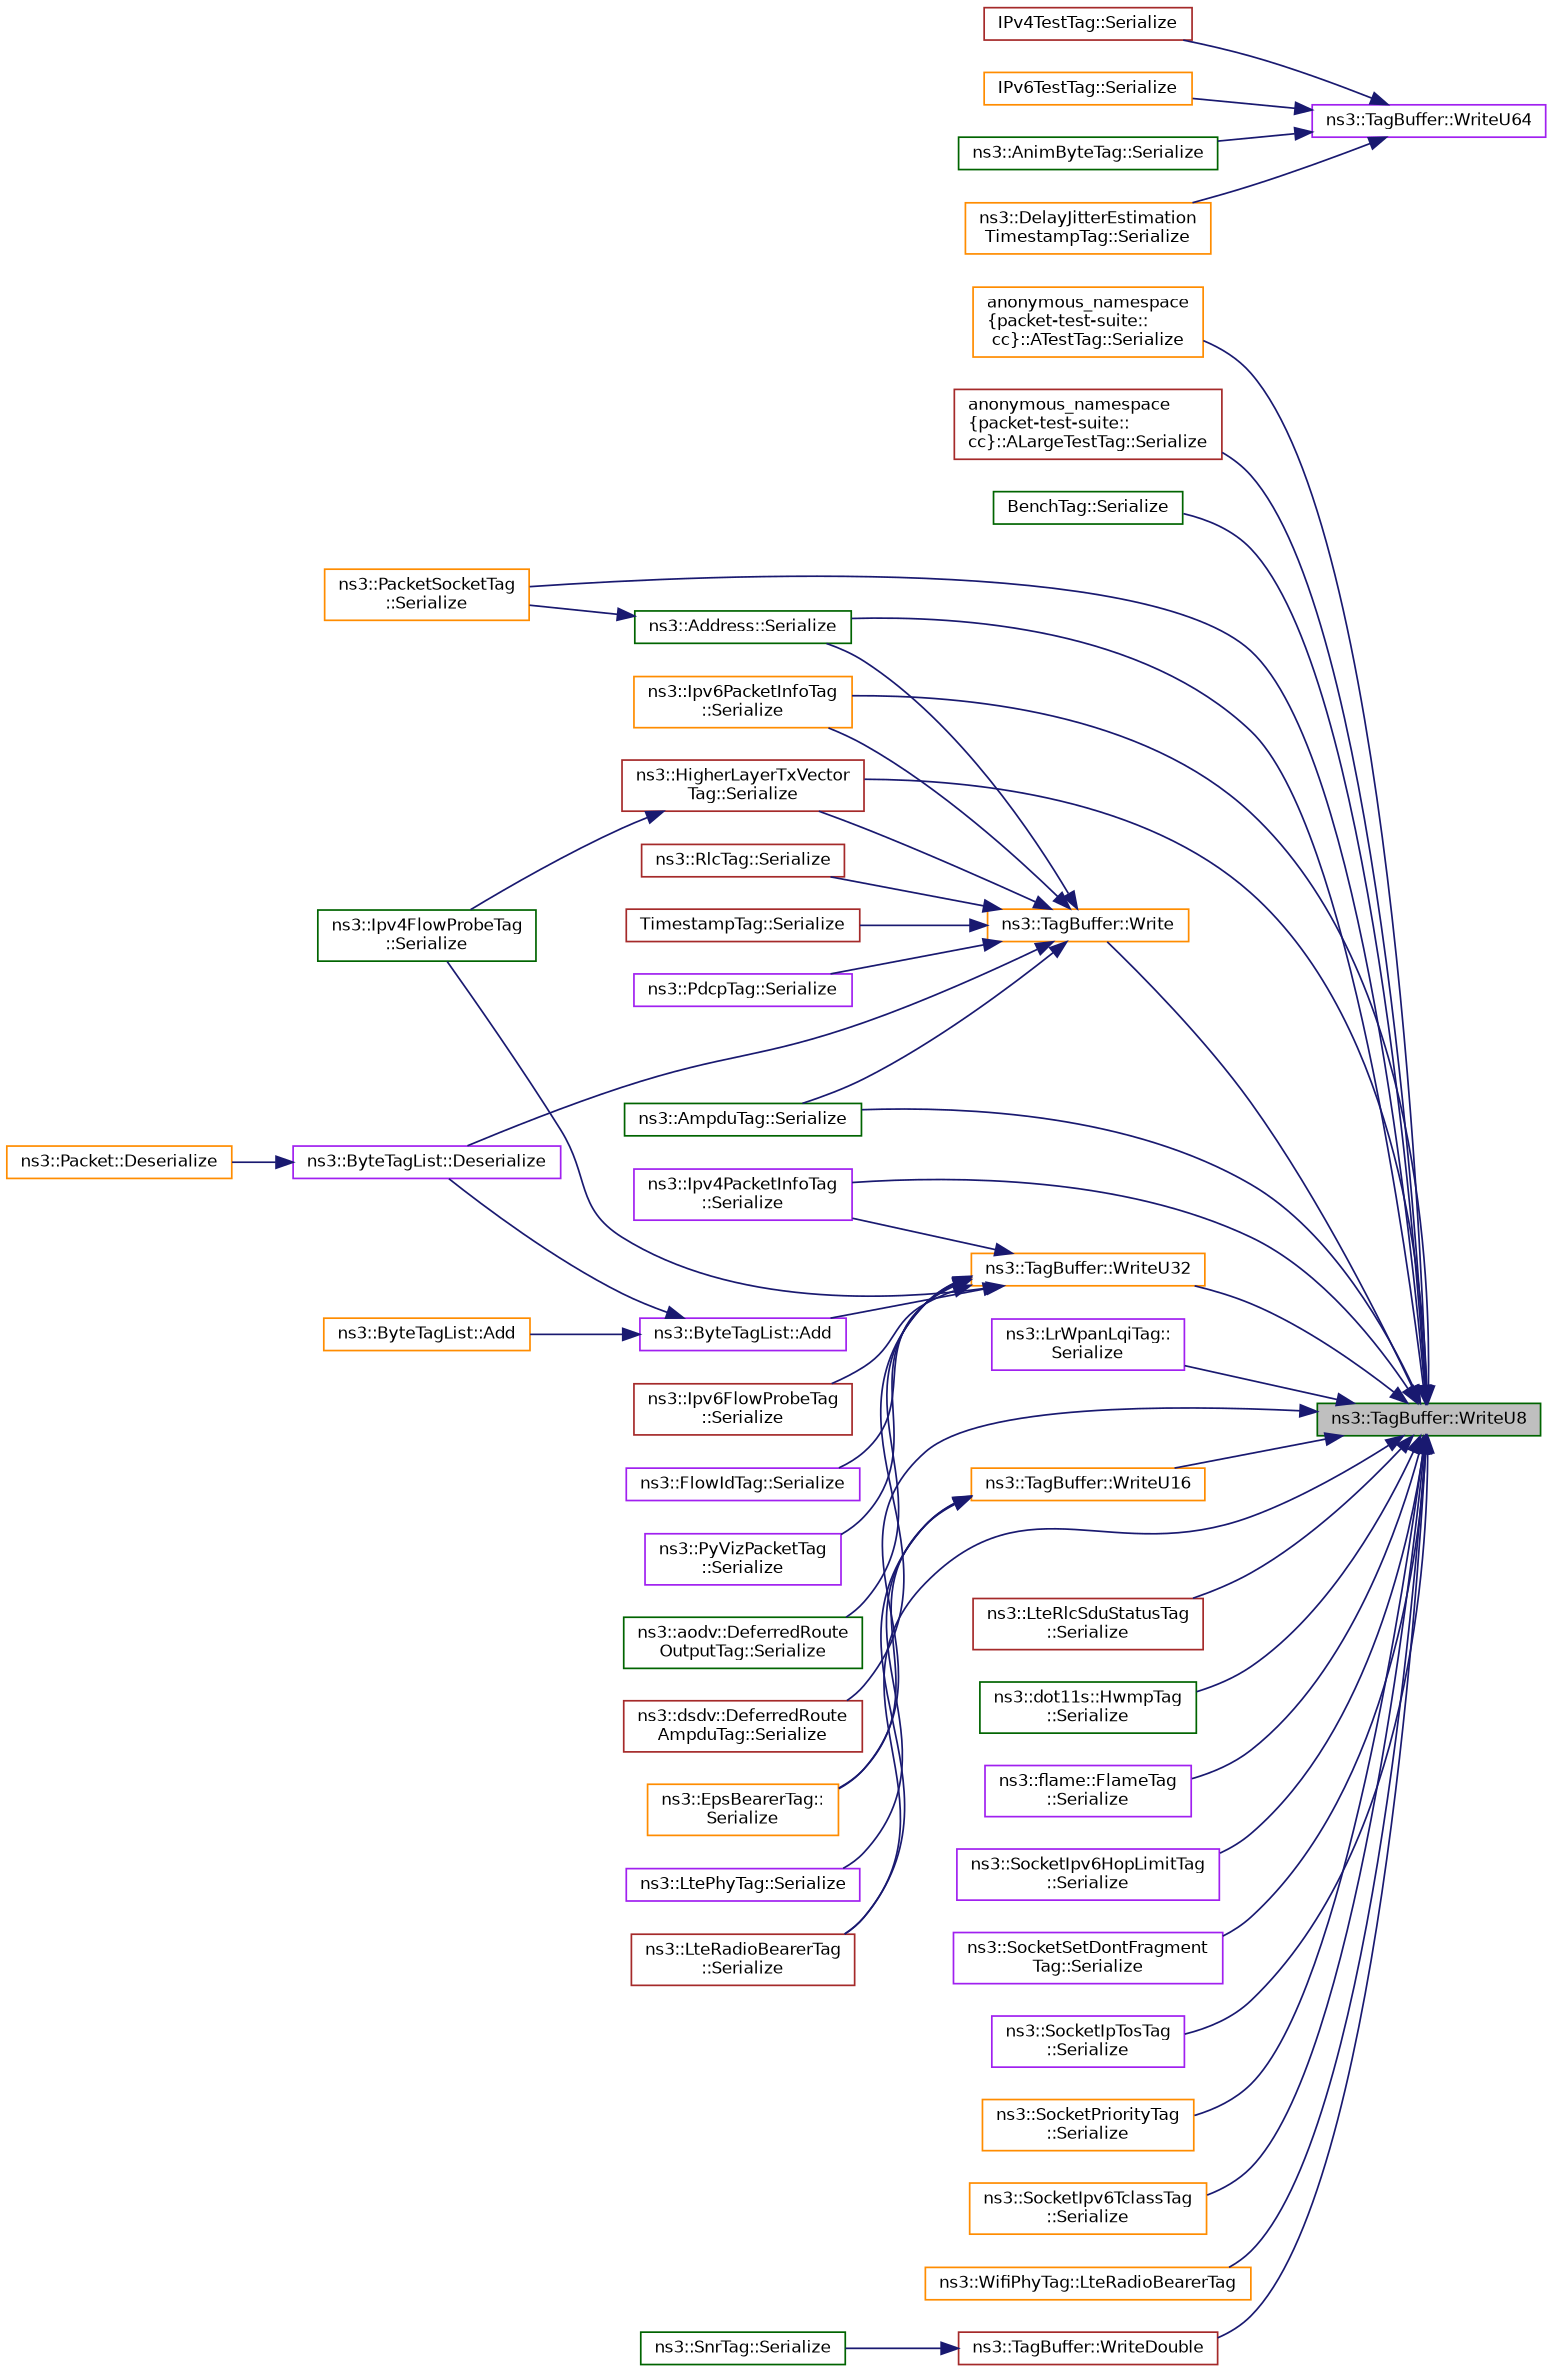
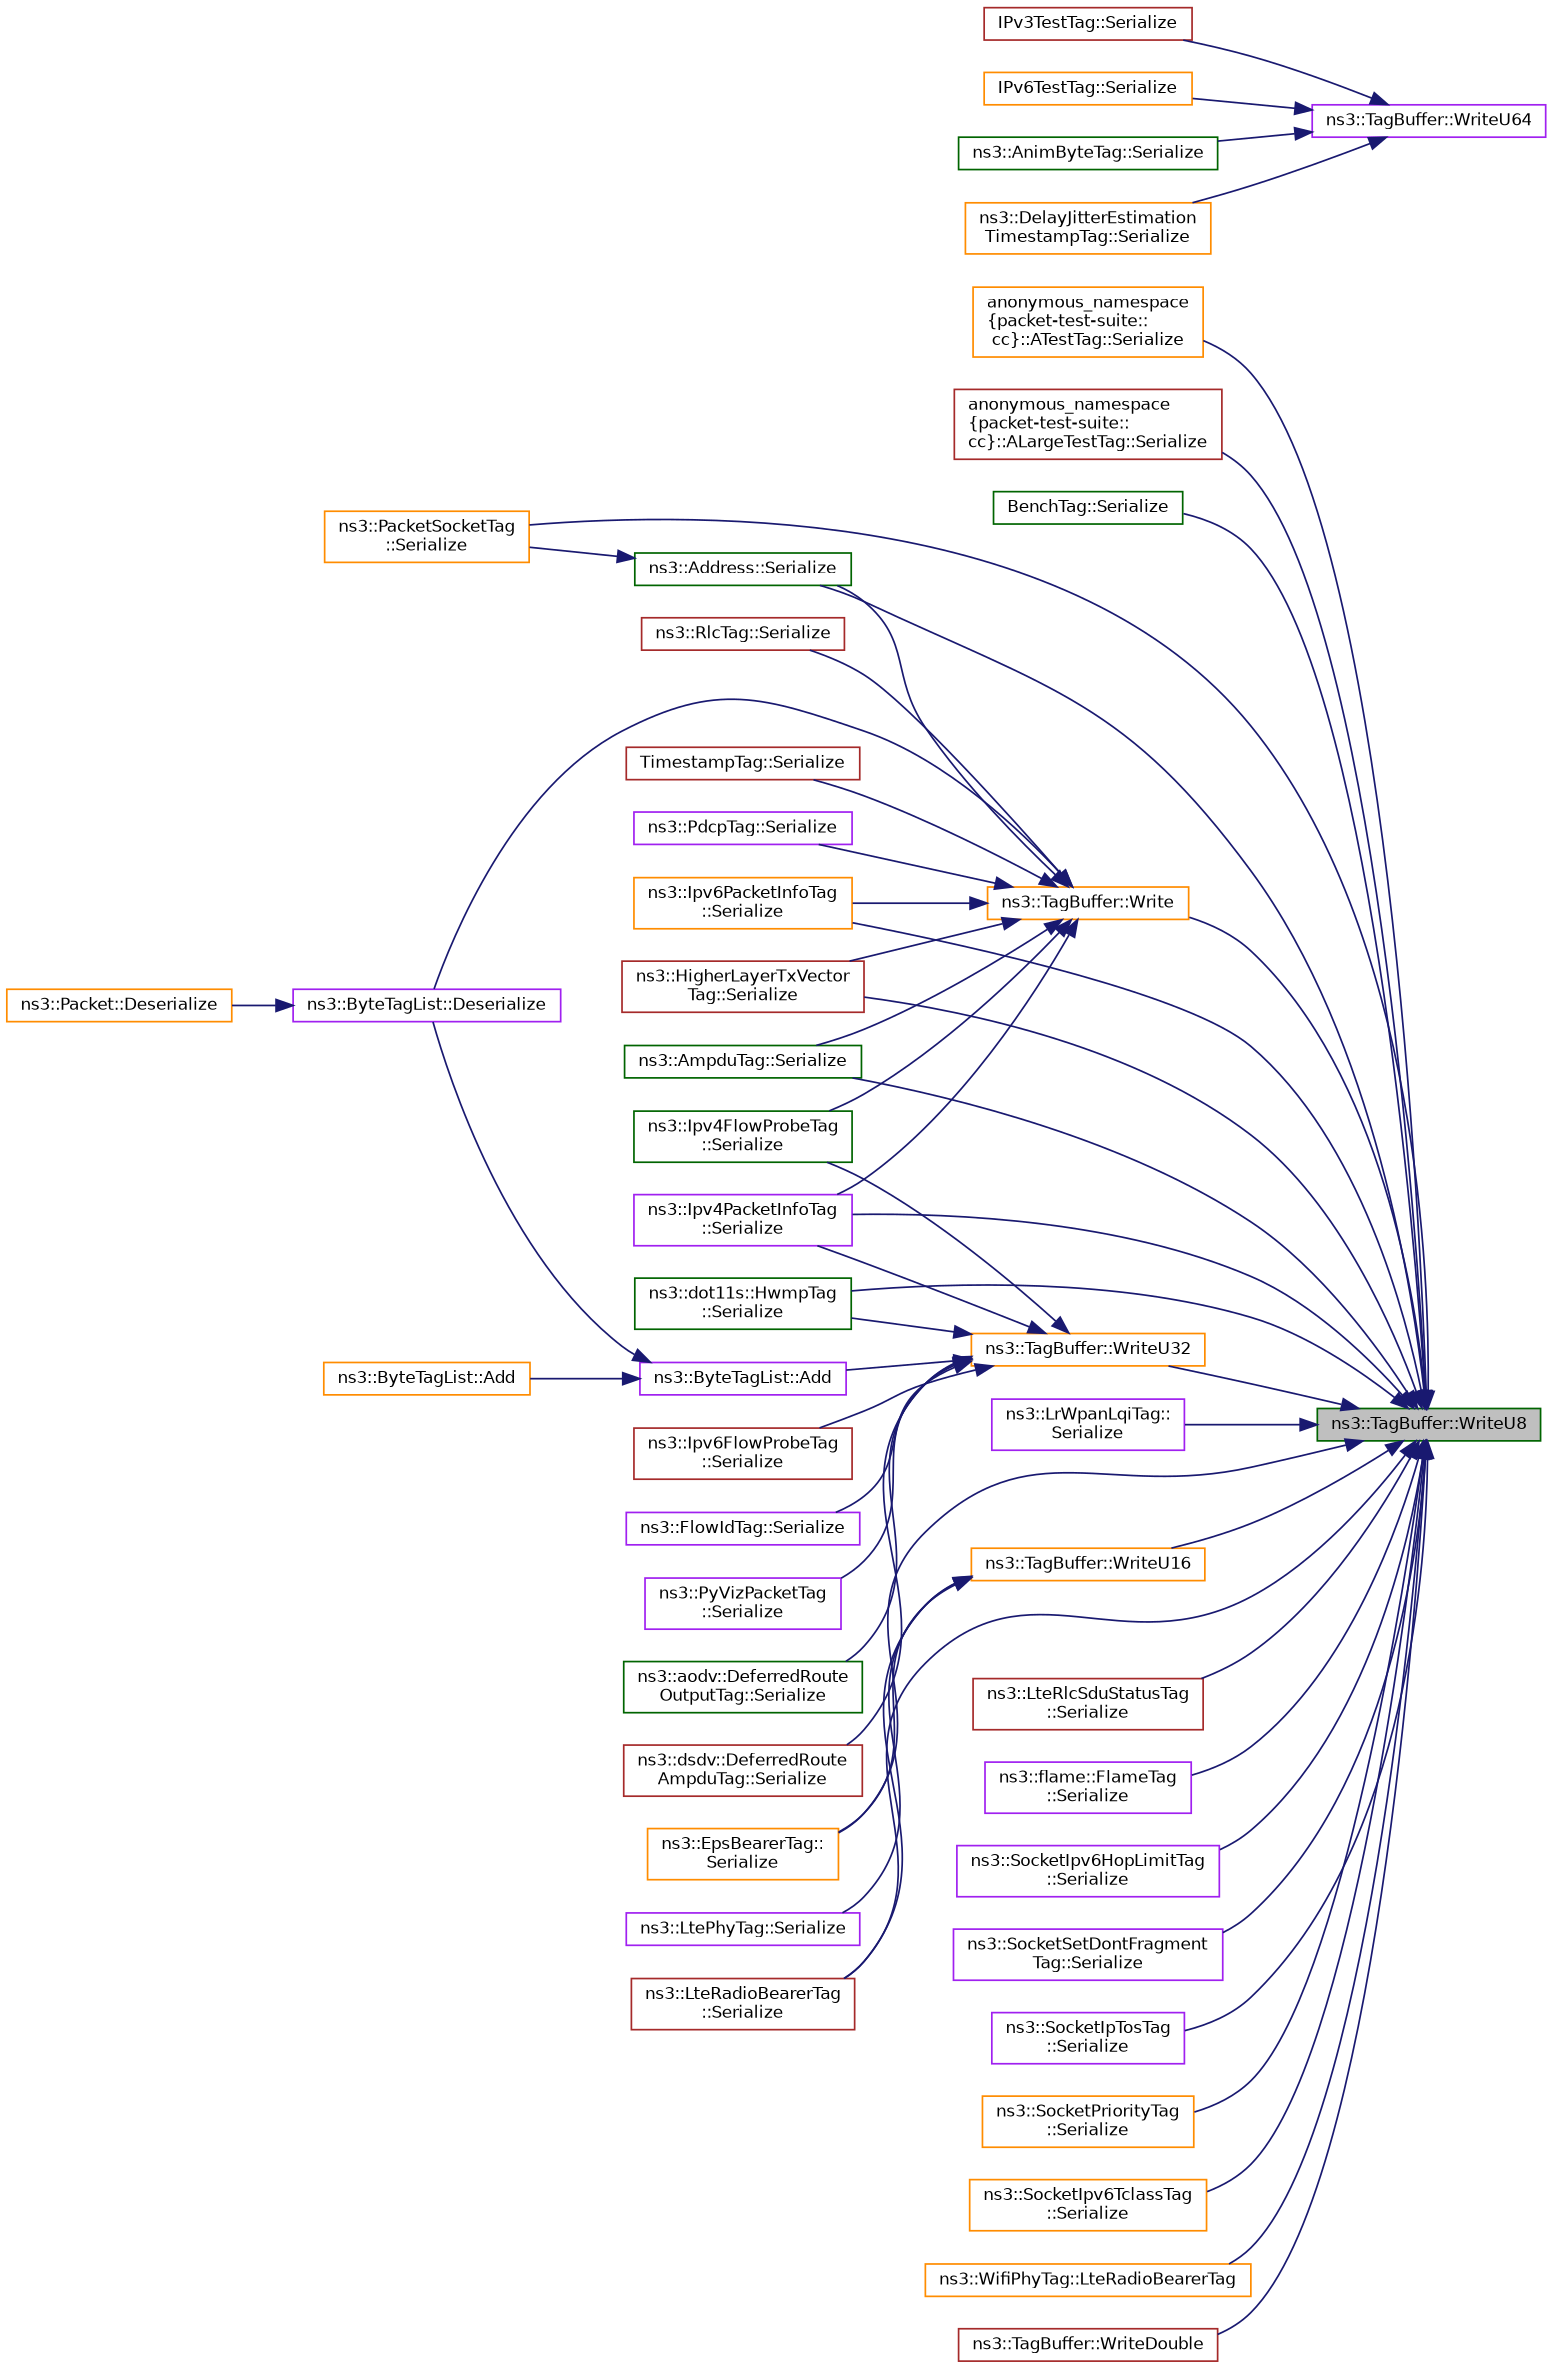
node "IPv4TestTag::Serialize": label "IPv4TestTag::Serialize" -> "IPv3TestTag::Serialize"
edge "ns3::Ipv4FlowProbeTag ::Serialize" -> "ns3::HigherLayerTxVector Tag::Serialize": now "ns3::Ipv4FlowProbeTag ::Serialize" -> "ns3::TagBuffer::Write"
edge "ns3::Ipv4PacketInfoTag ::Serialize" -> "ns3::TagBuffer::Write": added
edge "ns3::dot11s::HwmpTag ::Serialize" -> "ns3::TagBuffer::WriteU32": added
node "ns3::SnrTag::Serialize": removed
